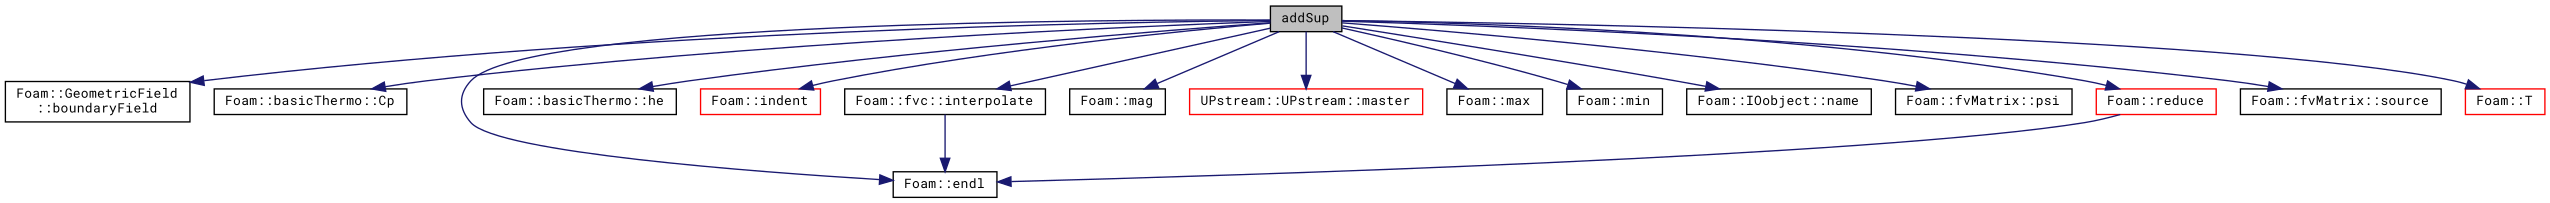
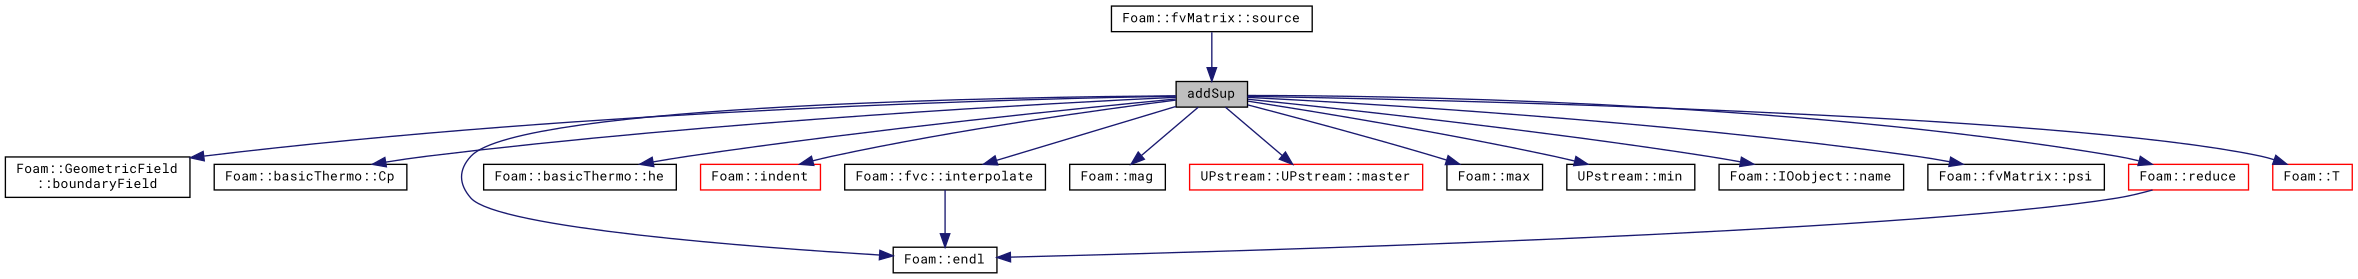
edge "addSup" -> "Foam::fvMatrix::source": reversed
node "Foam::min": label "Foam::min" -> "UPstream::min"
